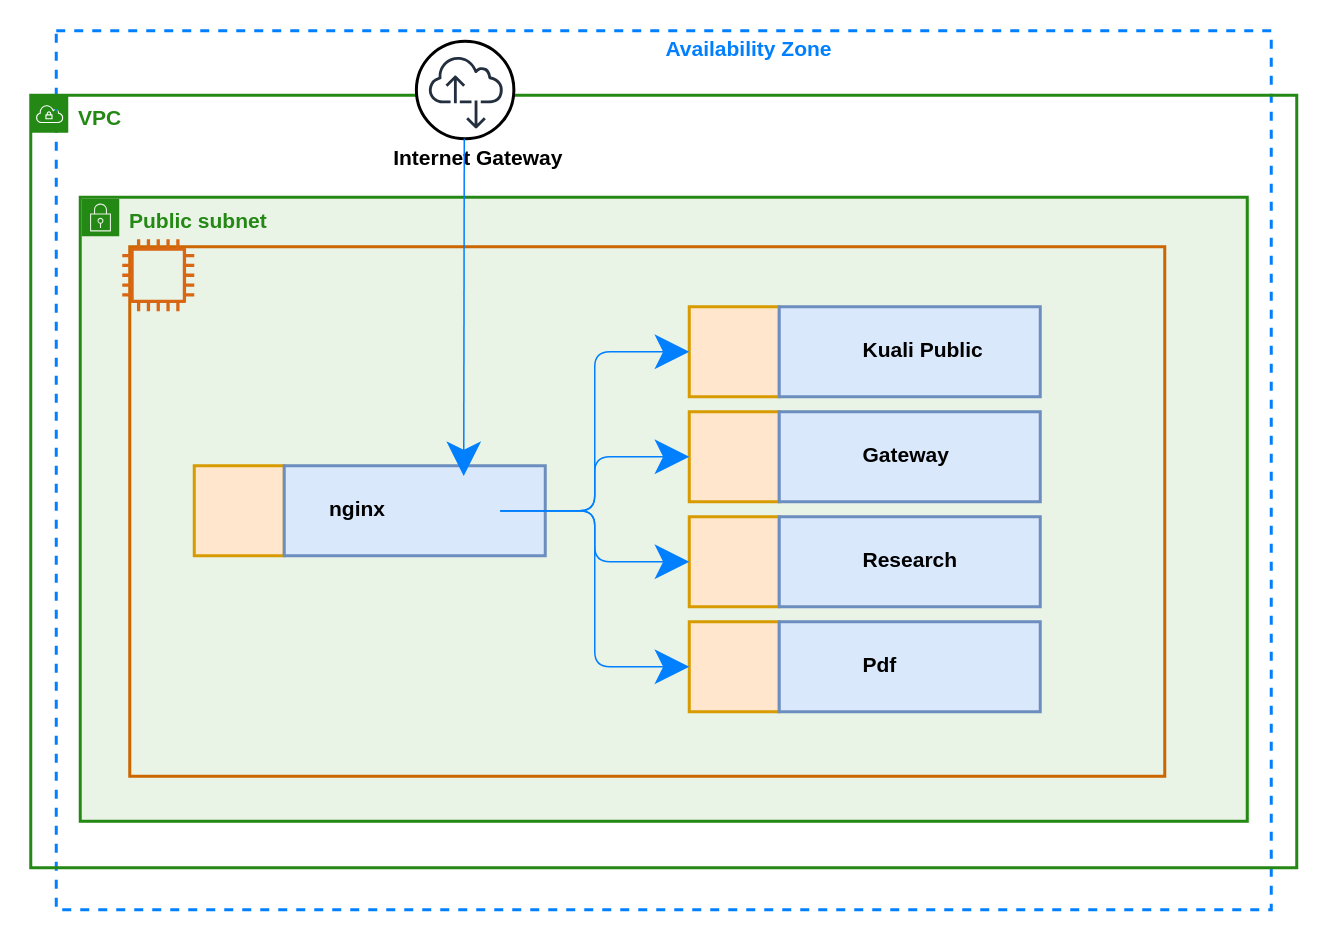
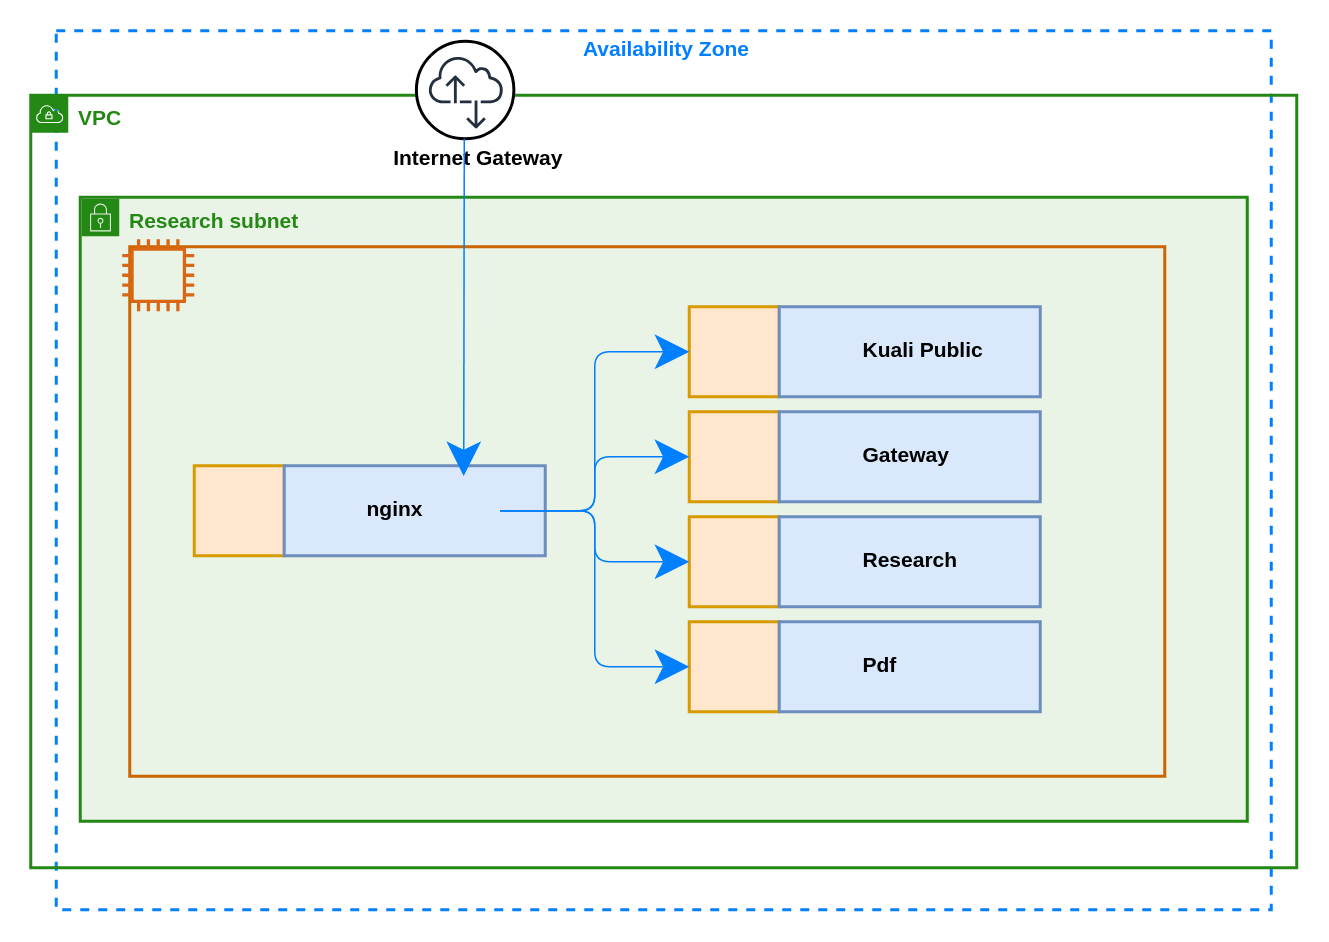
node "Availability Zone": moved (749, 49) -> (667, 49)
node "Public subnet": label "Public subnet" -> "Research subnet"
node "nginx": moved (358, 509) -> (395, 509)
